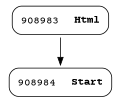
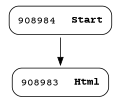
edge "908983" -> "908984": reversed
